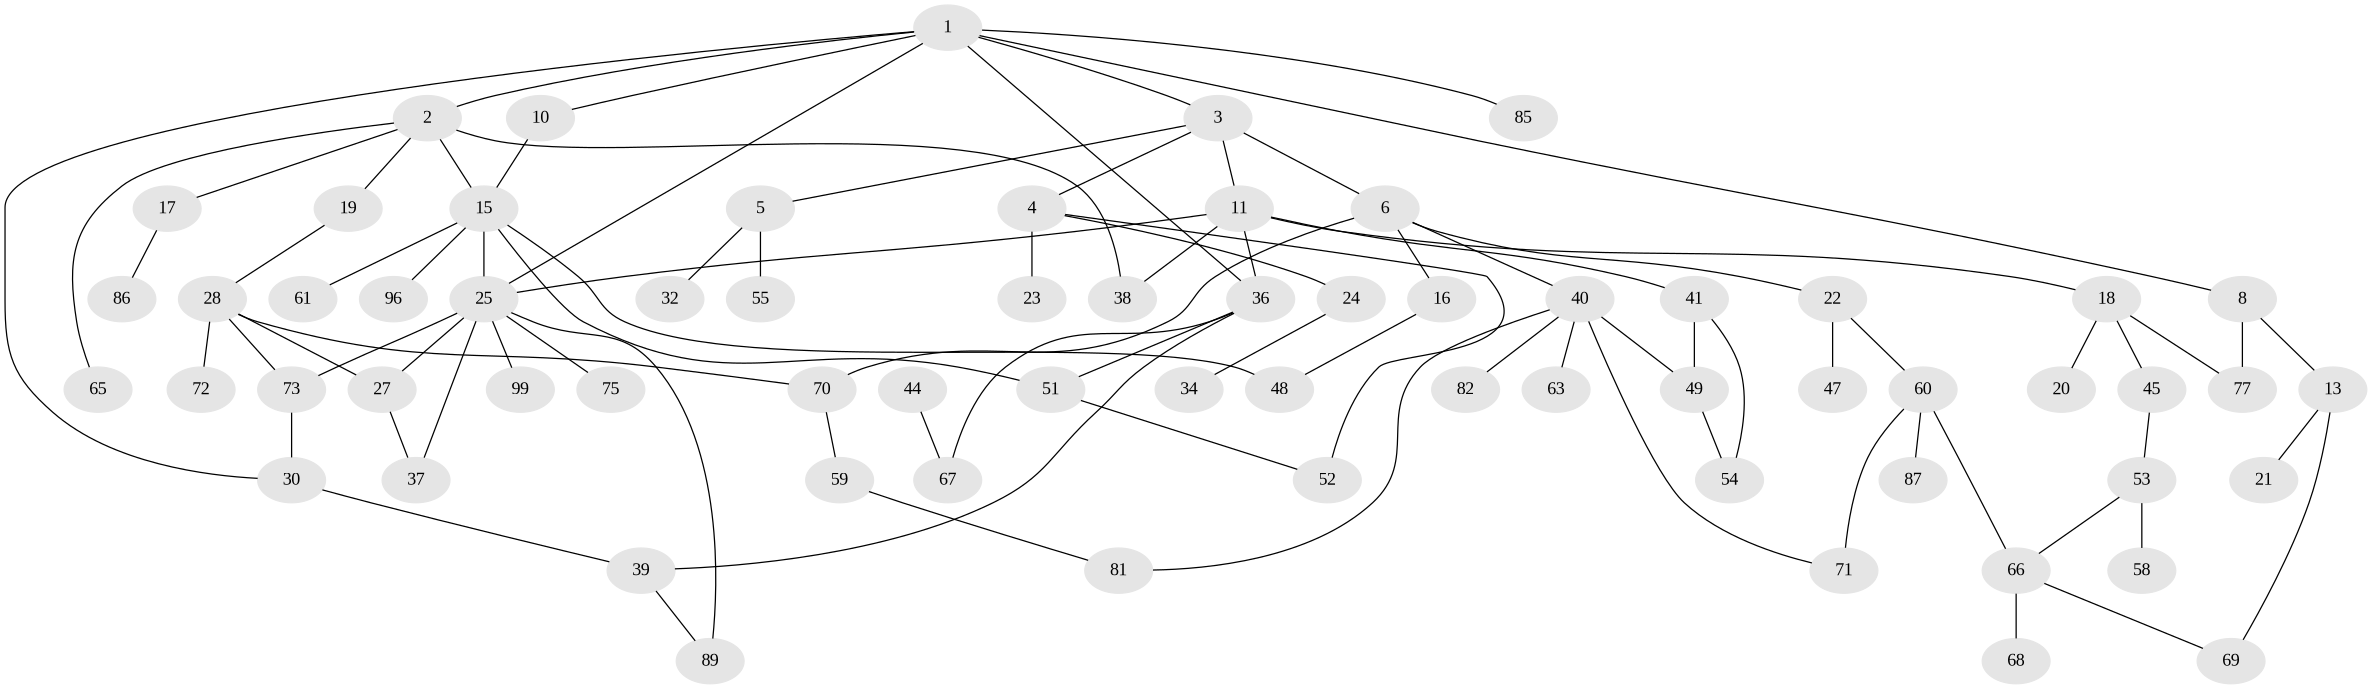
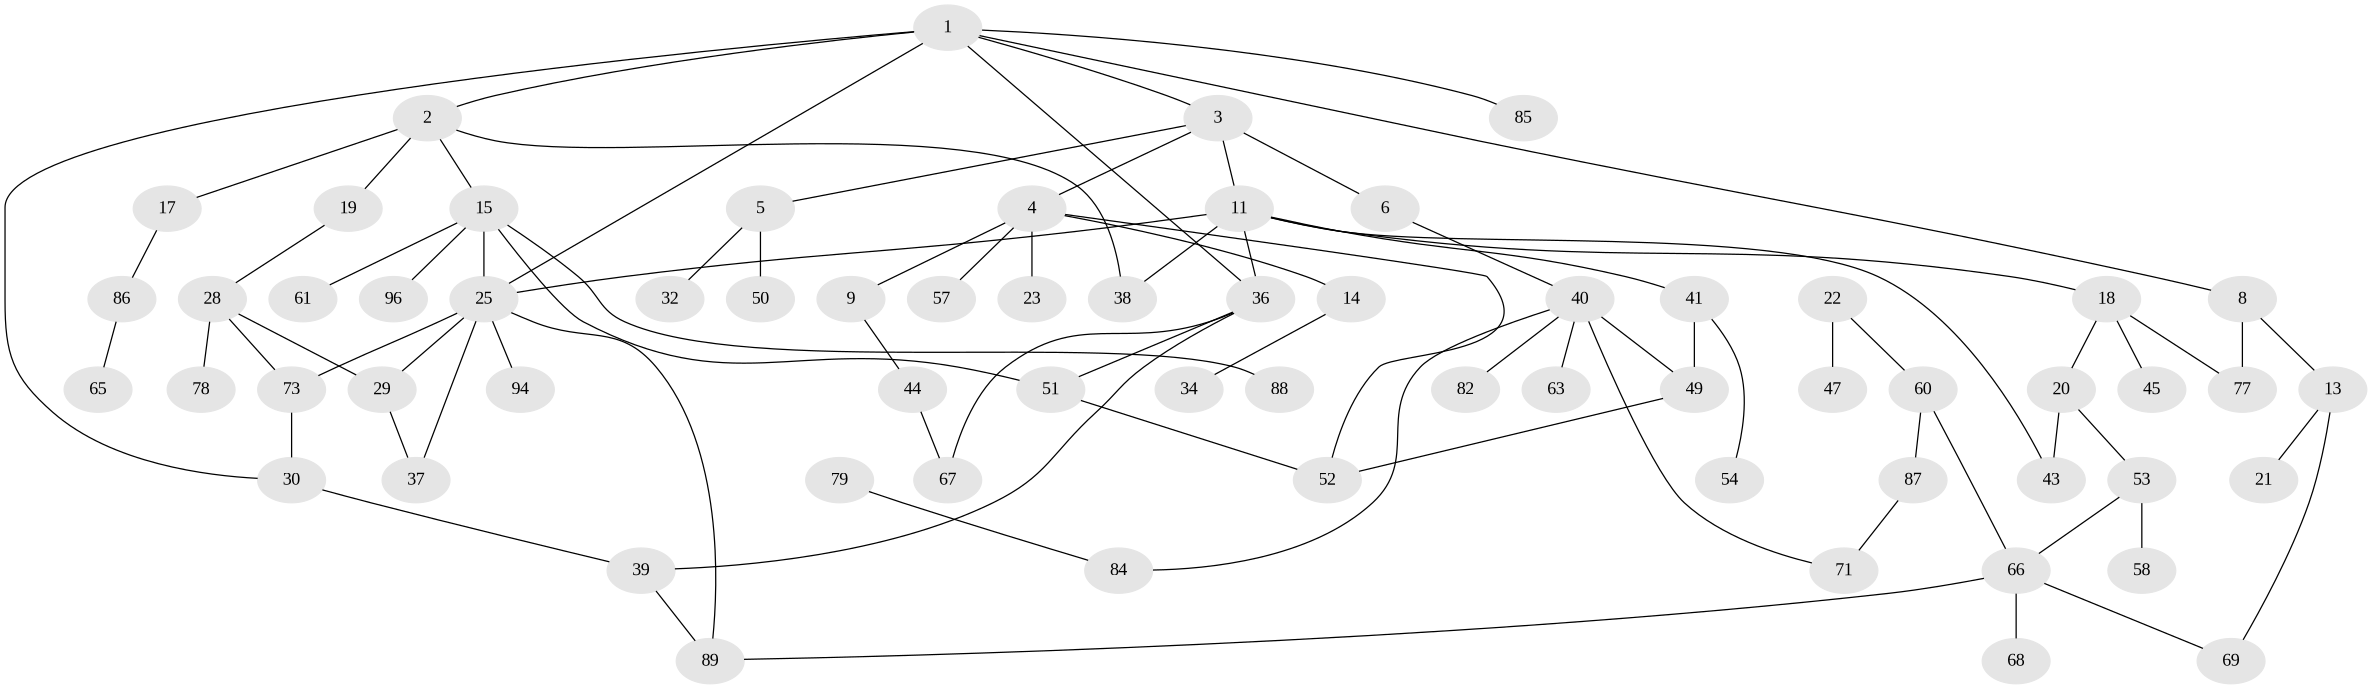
node "10": removed
edge "2" -- "65": now "86" -- "65"
edge "6" -- "22": removed
node "55": label "55" -> "50"
node "9": added
node "57": added
node "24": label "24" -> "14"
node "16": removed
node "72": label "72" -> "78"
node "27": label "27" -> "29"
node "99": label "99" -> "94"
node "75": removed
node "70": removed
node "48": label "48" -> "88"
edge "49" -- "54": now "49" -- "52"
edge "45" -- "53": now "20" -- "53"
edge "60" -- "71": now "87" -- "71"
node "59": label "59" -> "79"
node "43": added
node "81": label "81" -> "84"
edge "66" -- "89": added
